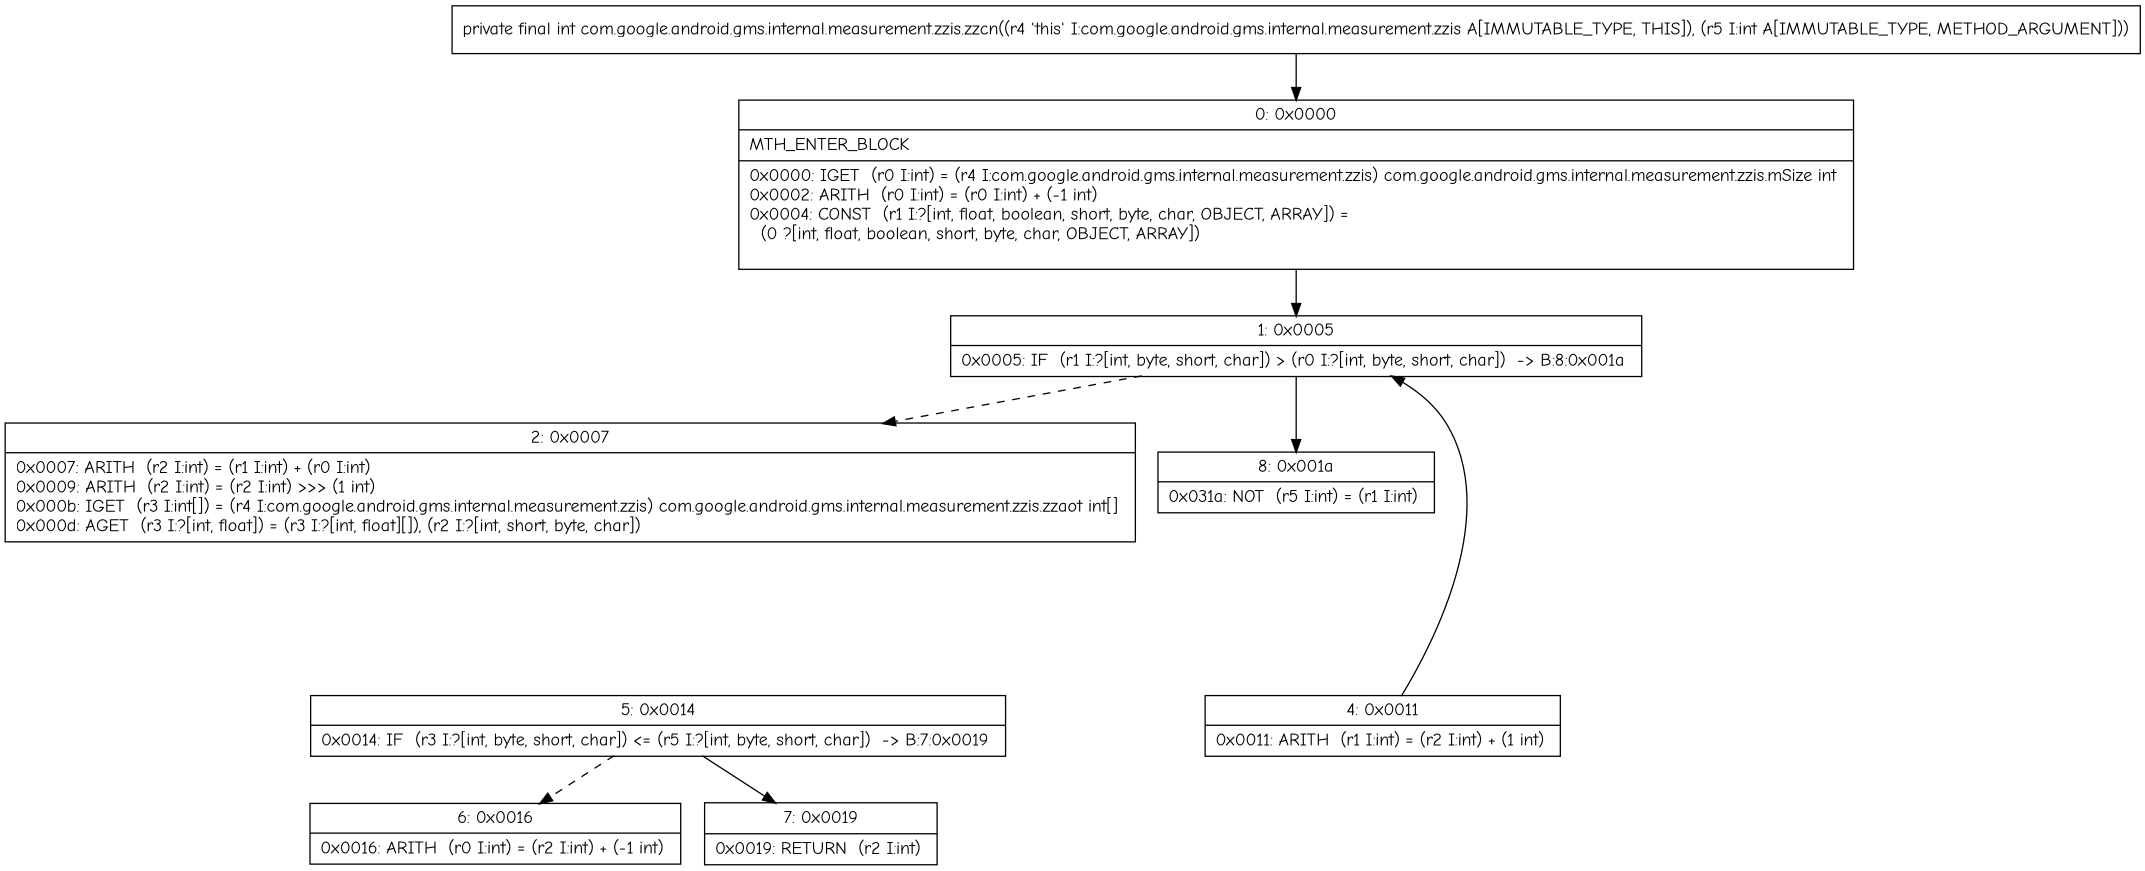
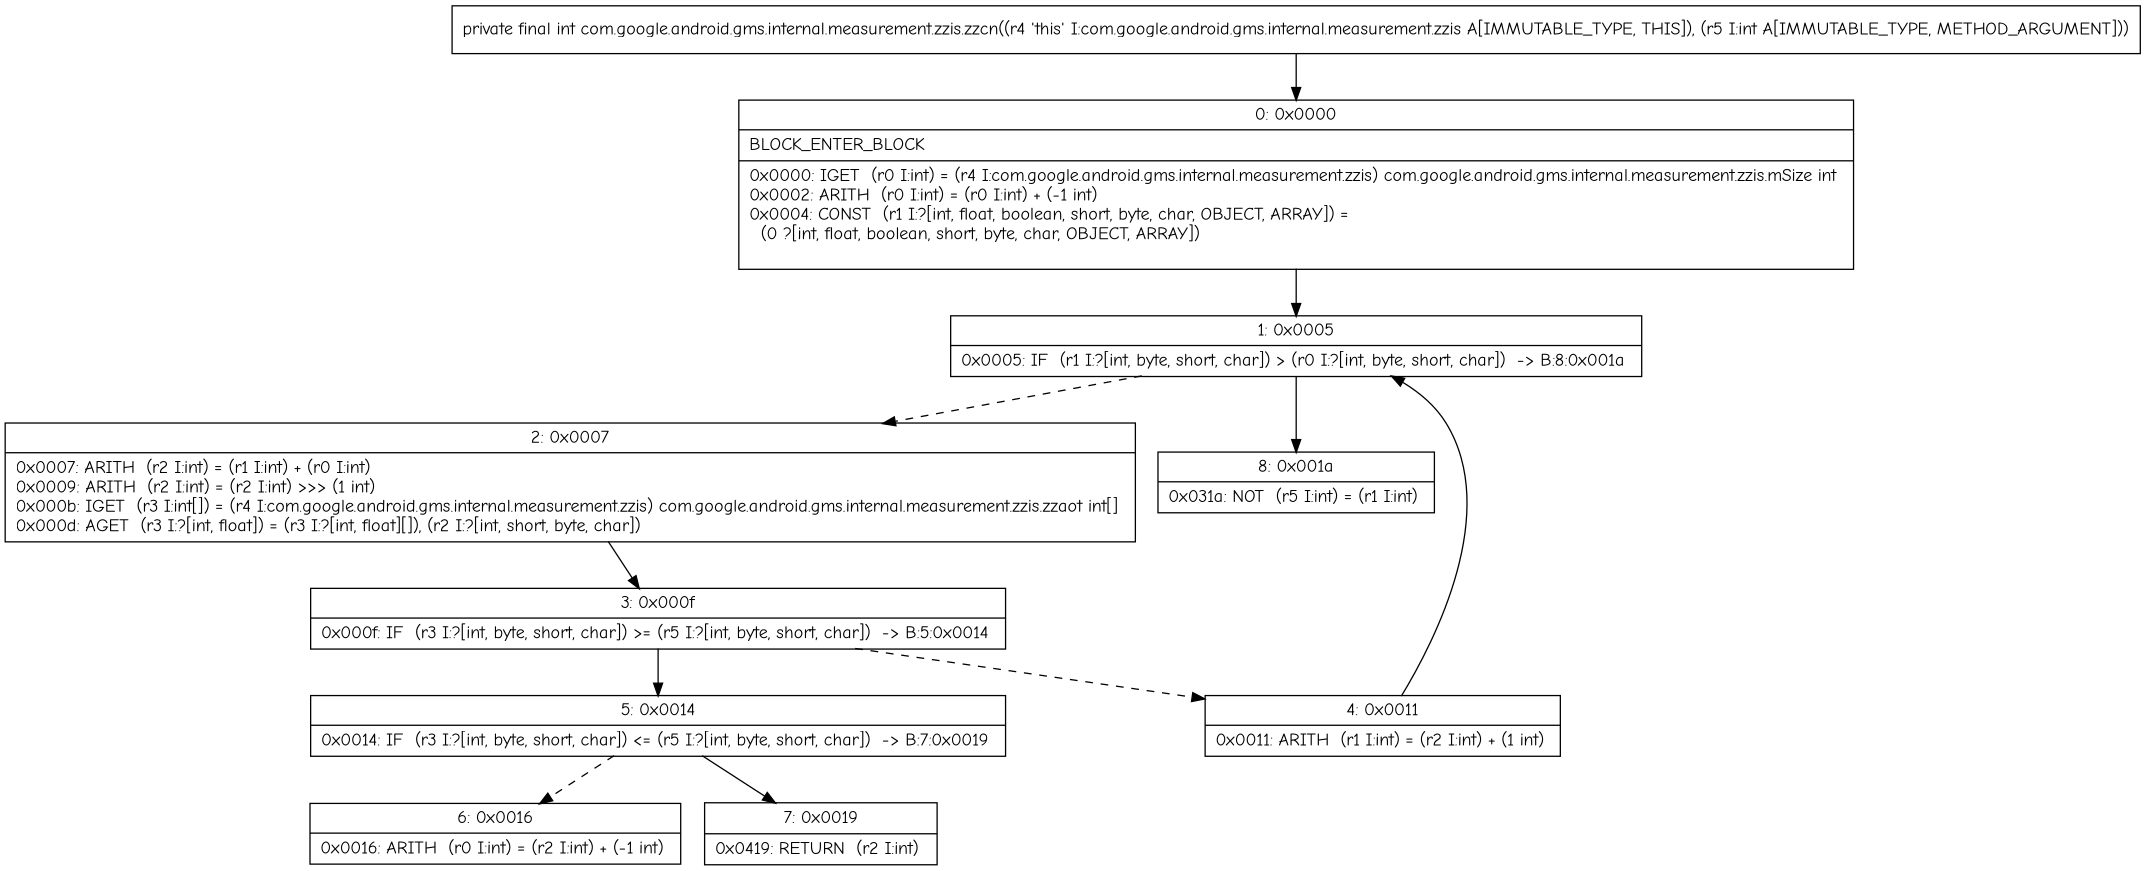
node "0: 0x0000": text "MTH_ENTER_BLOCK" -> "BLOCK_ENTER_BLOCK"
node "3: 0x000f": added
node "7: 0x0019": text "0x0019: RETURN  (r2 I:int)" -> "0x0419: RETURN  (r2 I:int)"
